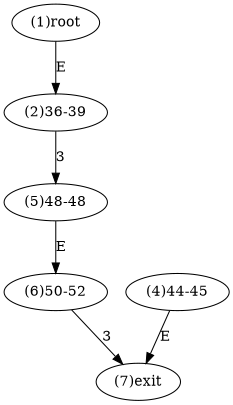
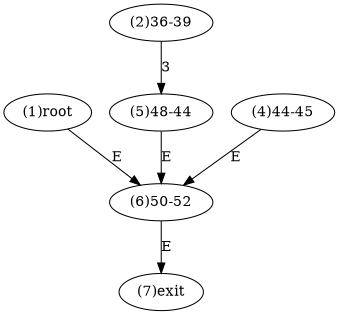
edge "(1)root" -> "(2)36-39": now "(1)root" -> "(6)50-52"
node "(5)48-48": label "(5)48-48" -> "(5)48-44"
edge "(4)44-45" -> "(7)exit": now "(4)44-45" -> "(6)50-52"
edge "(6)50-52" -> "(7)exit": label "3" -> "E"
